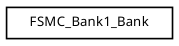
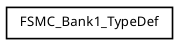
node "FSMC_Bank1_Bank": label "FSMC_Bank1_Bank" -> "FSMC_Bank1_TypeDef"
